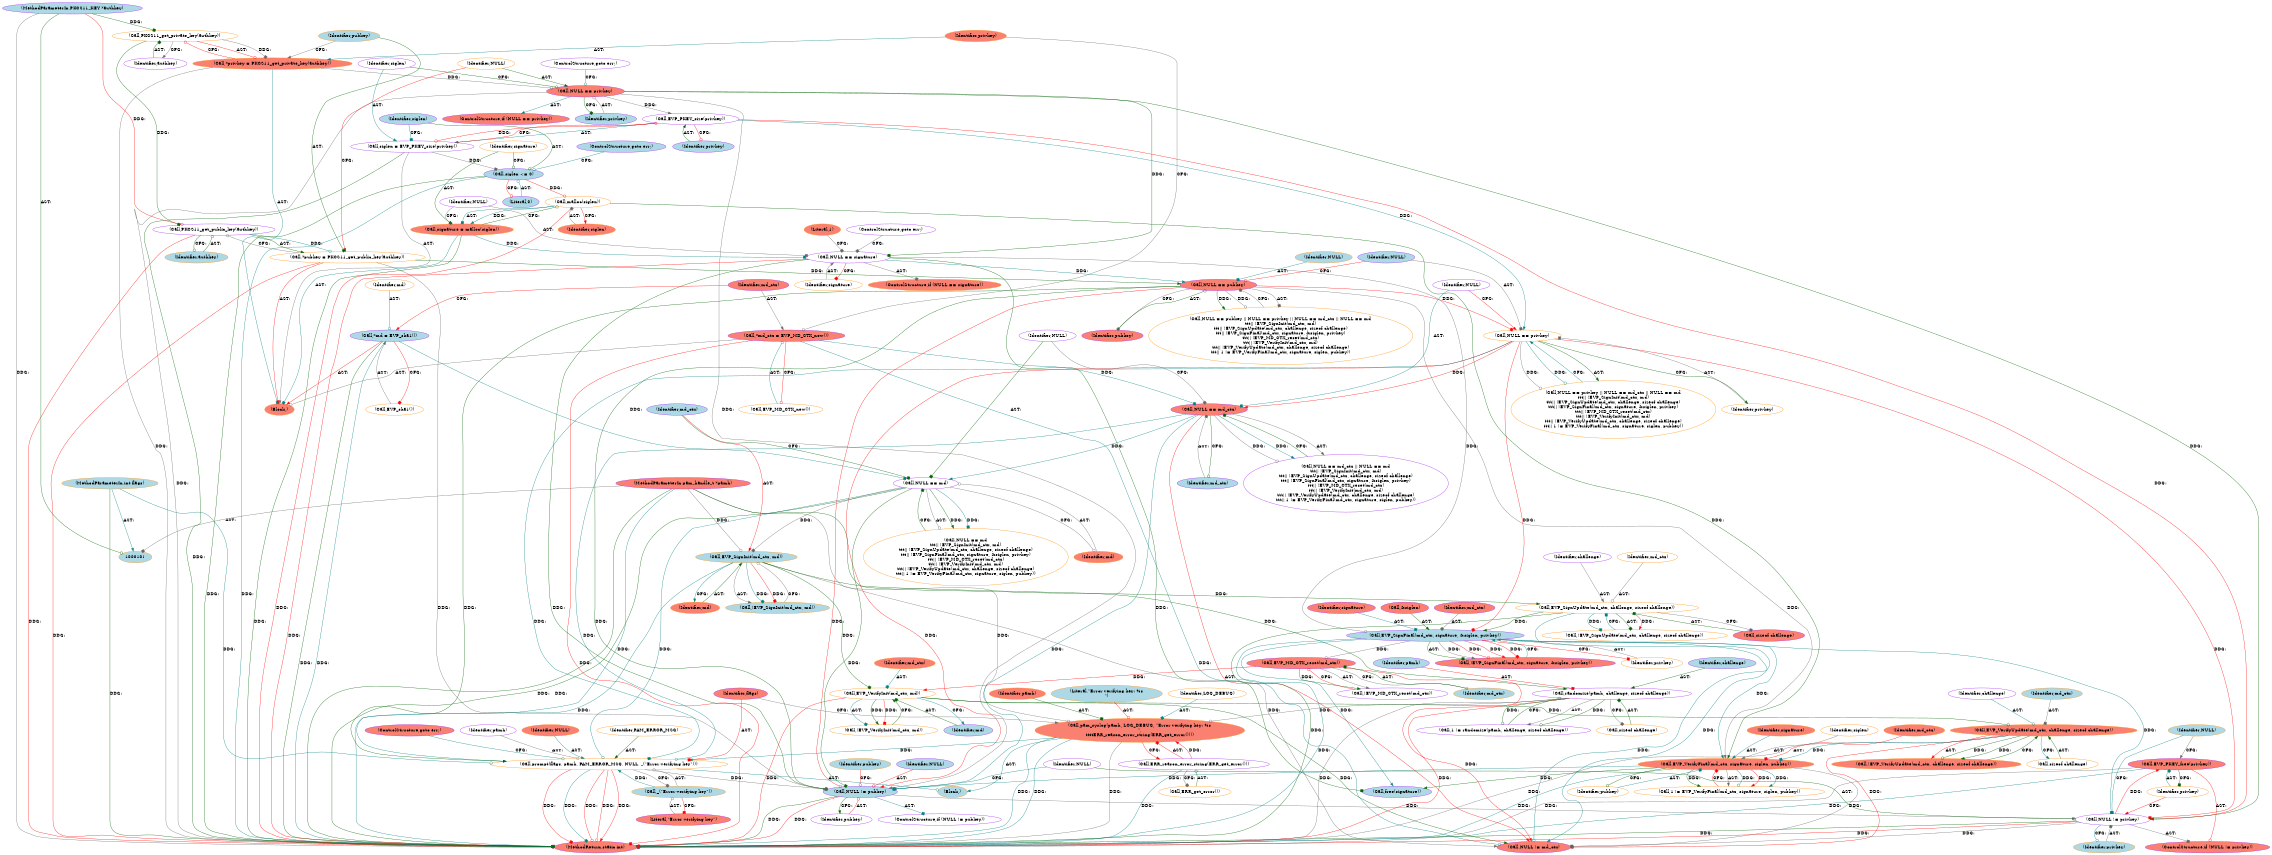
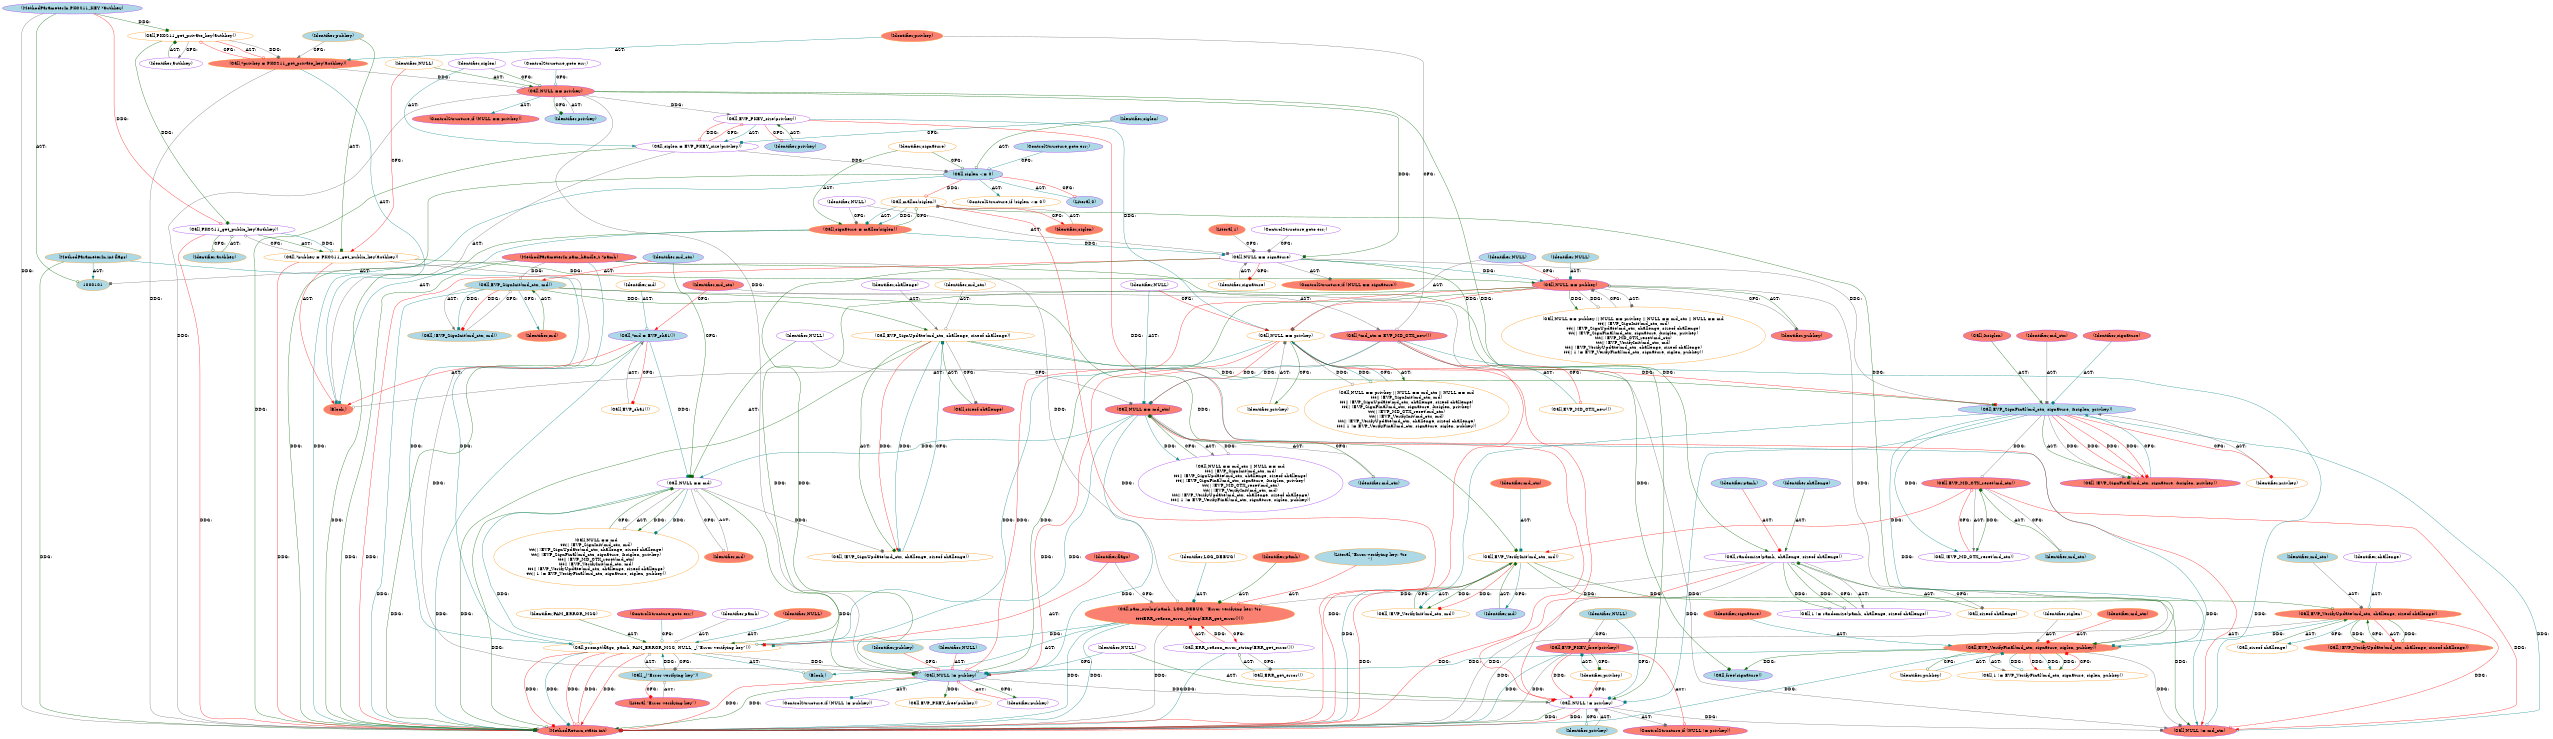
node "(ControlStructure,if (siglen <= 0))": added
edge "(Call,NULL == md)" -> "(Call,EVP_SignInit(md_ctx, md))": now "(Call,NULL == md)" -> "(Call,!EVP_SignUpdate(md_ctx, challenge, sizeof challenge))"
edge "(Call,EVP_SignFinal(md_ctx, signature, &siglen, privkey))" -> "(Call,free(signature))": now "(Call,EVP_SignFinal(md_ctx, signature, &siglen, privkey))" -> "(Call,!EVP_MD_CTX_reset(md_ctx))"
node "(Call,EVP_PKEY_free(pubkey))": added
edge "(Call,NULL != privkey)" -> "(Call,EVP_PKEY_free(privkey))": reversed
